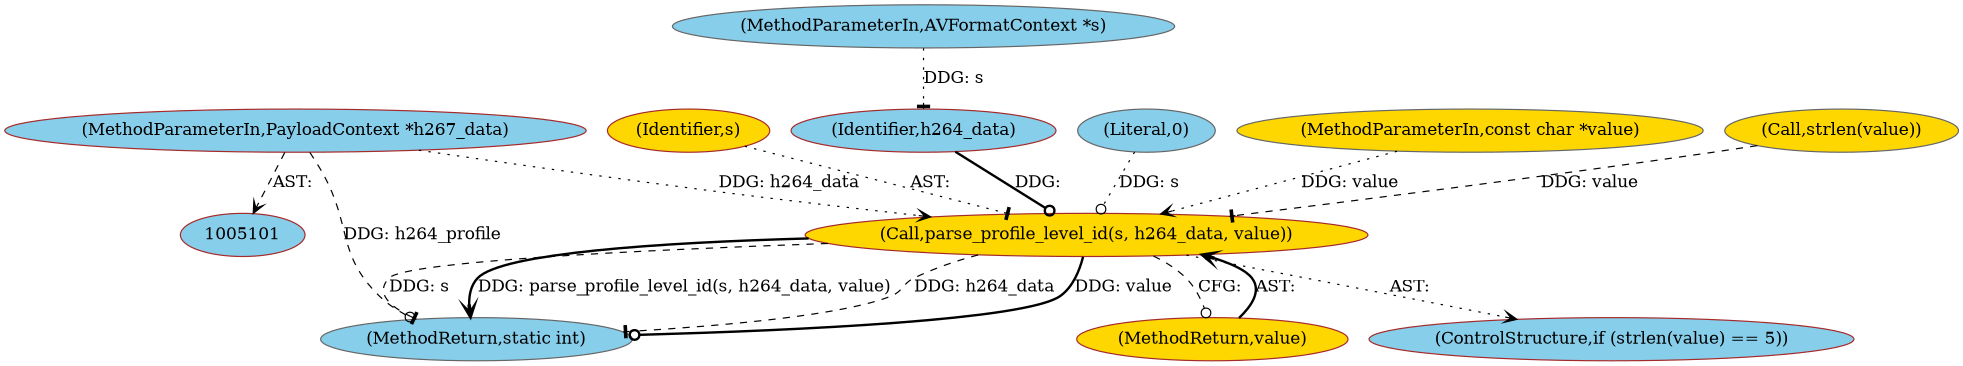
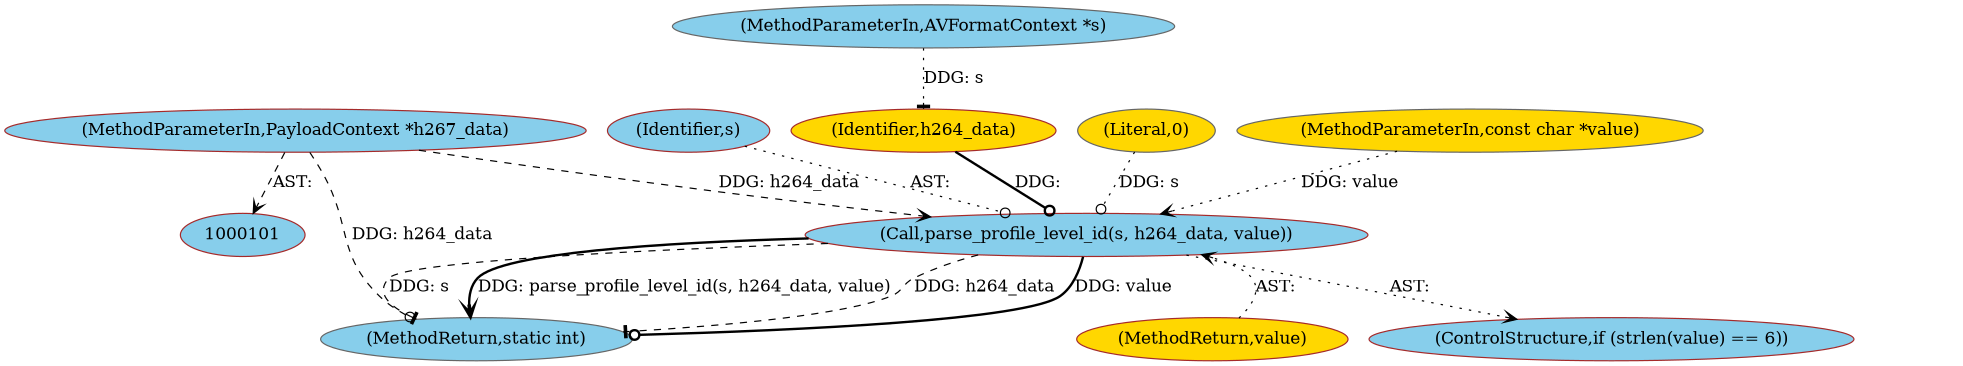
node "(Identifier,s)": fillcolor gold -> skyblue
node "(Identifier,h264_data)": fillcolor skyblue -> gold
node "(Literal,0)": fillcolor skyblue -> gold
node "(Call,strlen(value))": removed
edge "(Identifier,s)" -> "(Call,parse_profile_level_id(s, h264_data, value))": arrowhead tee -> odot
edge "(MethodParameterIn,PayloadContext *h267_data)" -> "(Call,parse_profile_level_id(s, h264_data, value))": style dotted -> dashed
node "1005101": label "1005101" -> "1000101"
edge "(MethodParameterIn,PayloadContext *h267_data)" -> "(MethodReturn,static int)": label "DDG: h264_profile" -> "DDG: h264_data"
node "(Call,parse_profile_level_id(s, h264_data, value))": fillcolor gold -> skyblue
edge "(Call,parse_profile_level_id(s, h264_data, value))" -> "(MethodReturn,value)": removed, label "CFG:"
edge "(MethodReturn,value)" -> "(Call,parse_profile_level_id(s, h264_data, value))": style bold -> dotted
node "(ControlStructure,if (strlen(value) == 5))": label "(ControlStructure,if (strlen(value) == 5))" -> "(ControlStructure,if (strlen(value) == 6))"
